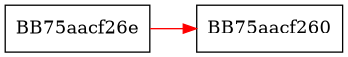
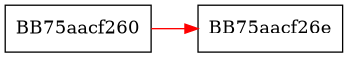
edge "BB75aacf26e" -> "BB75aacf260": reversed
